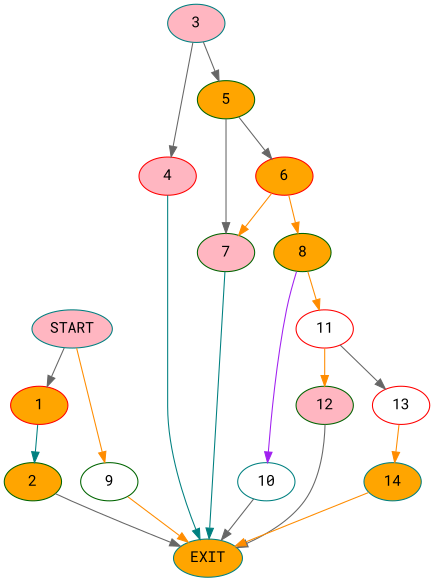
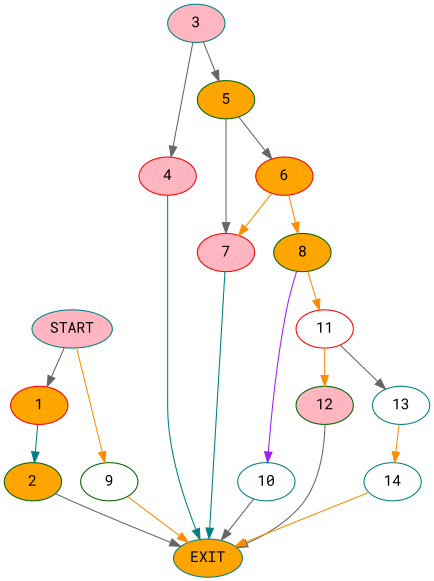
node "7": color darkgreen -> red
node "13": color red -> teal
node "14": fillcolor orange -> white
